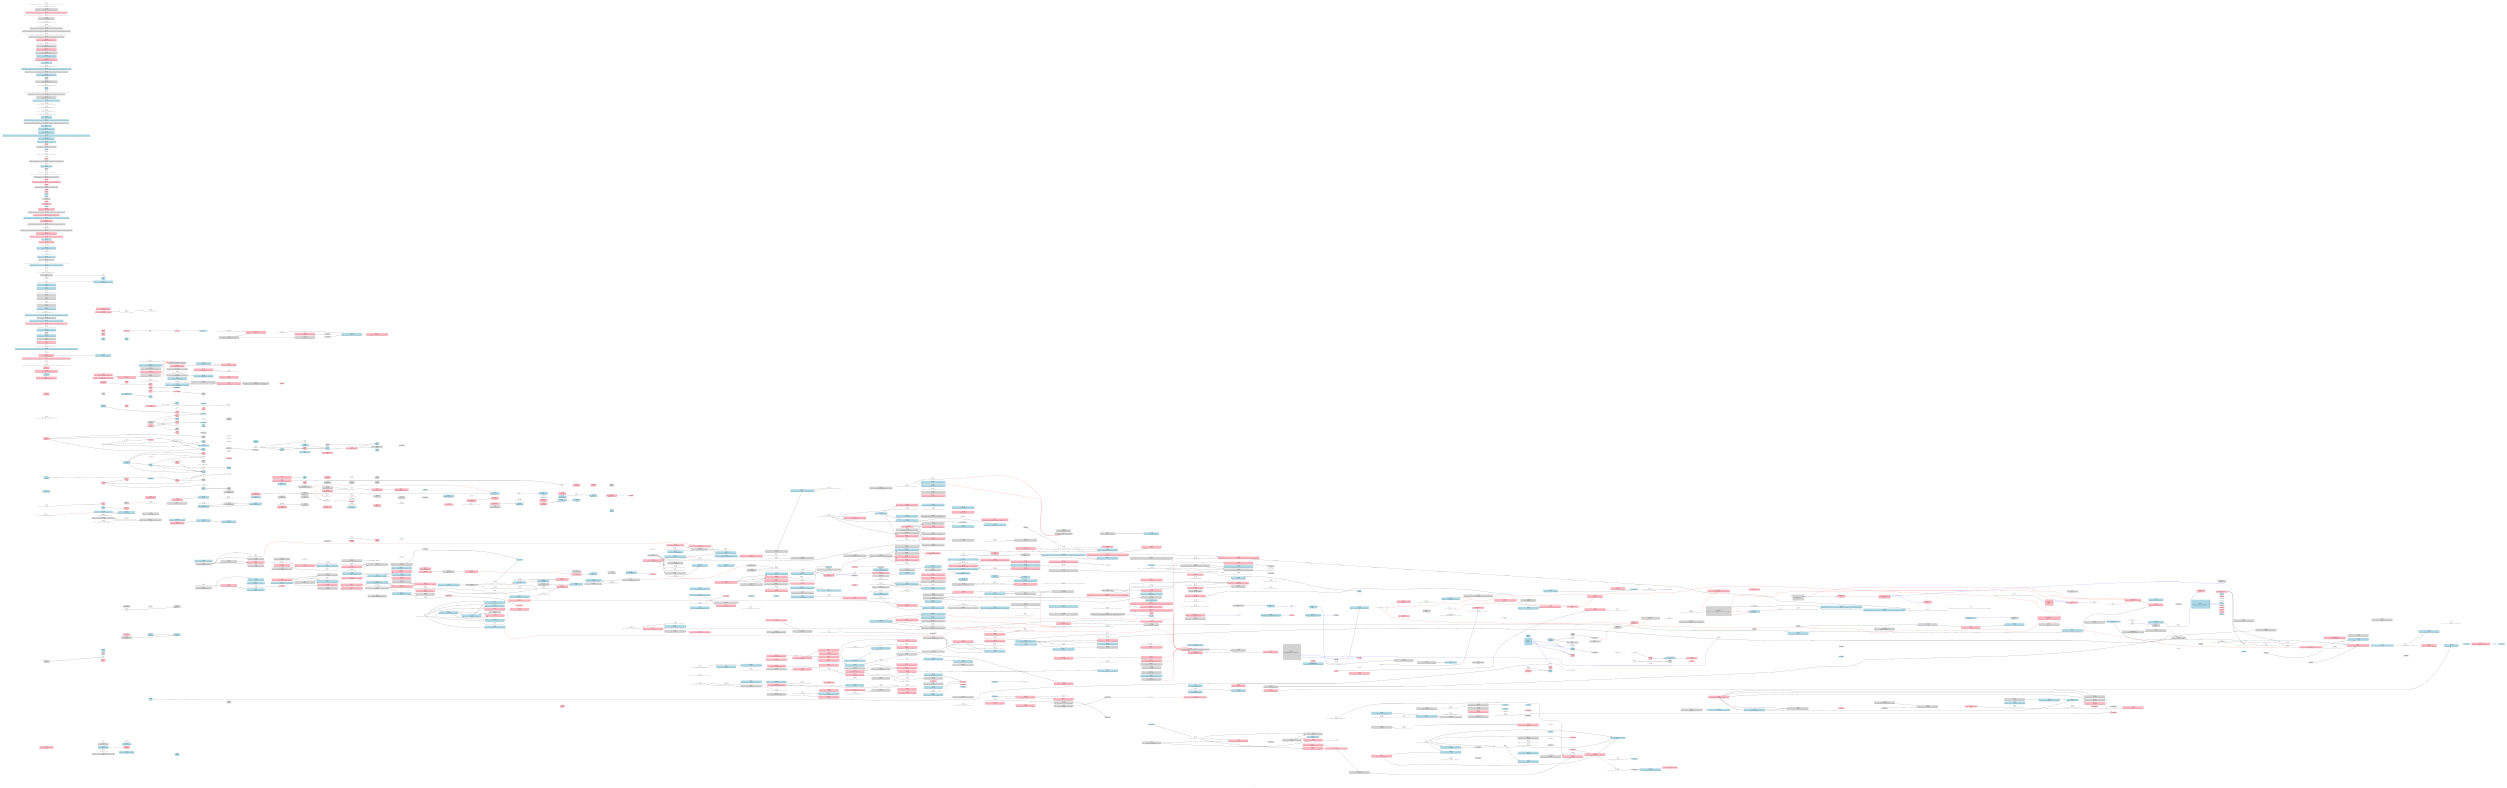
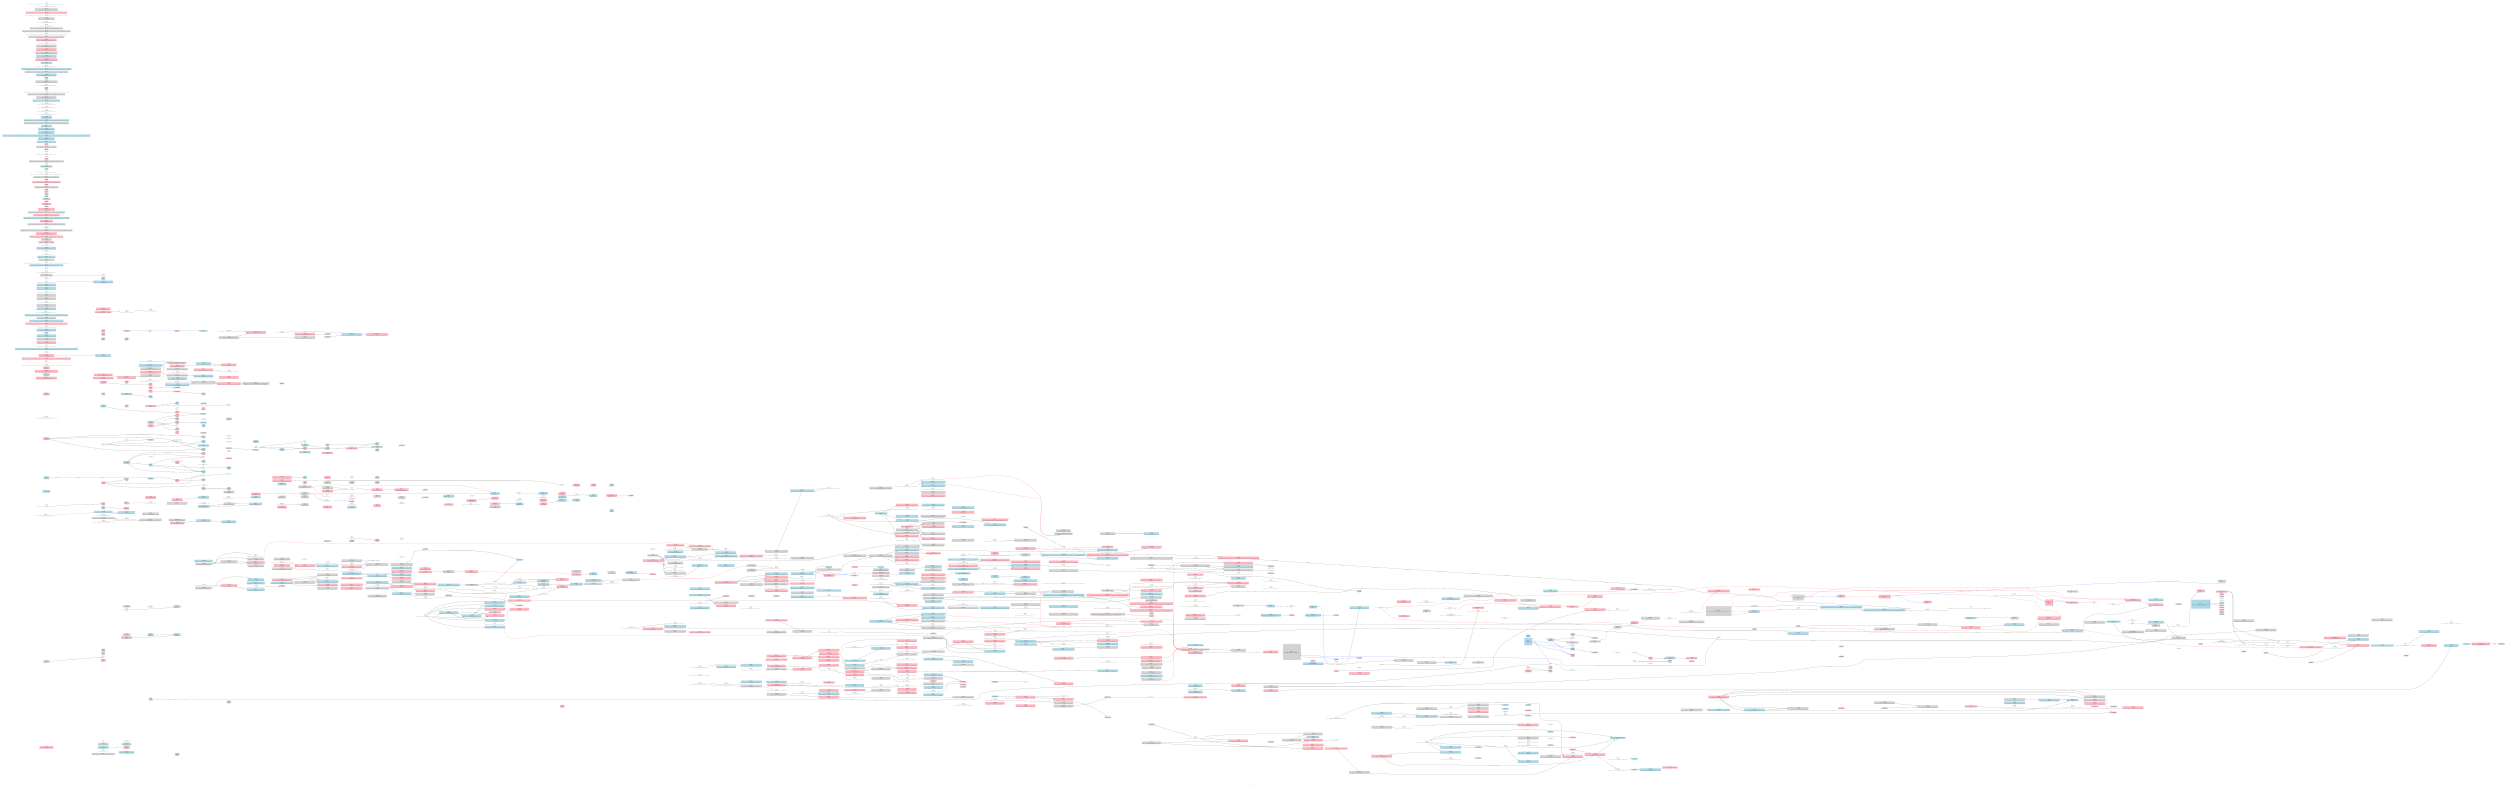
node "NodeID: 185": added
